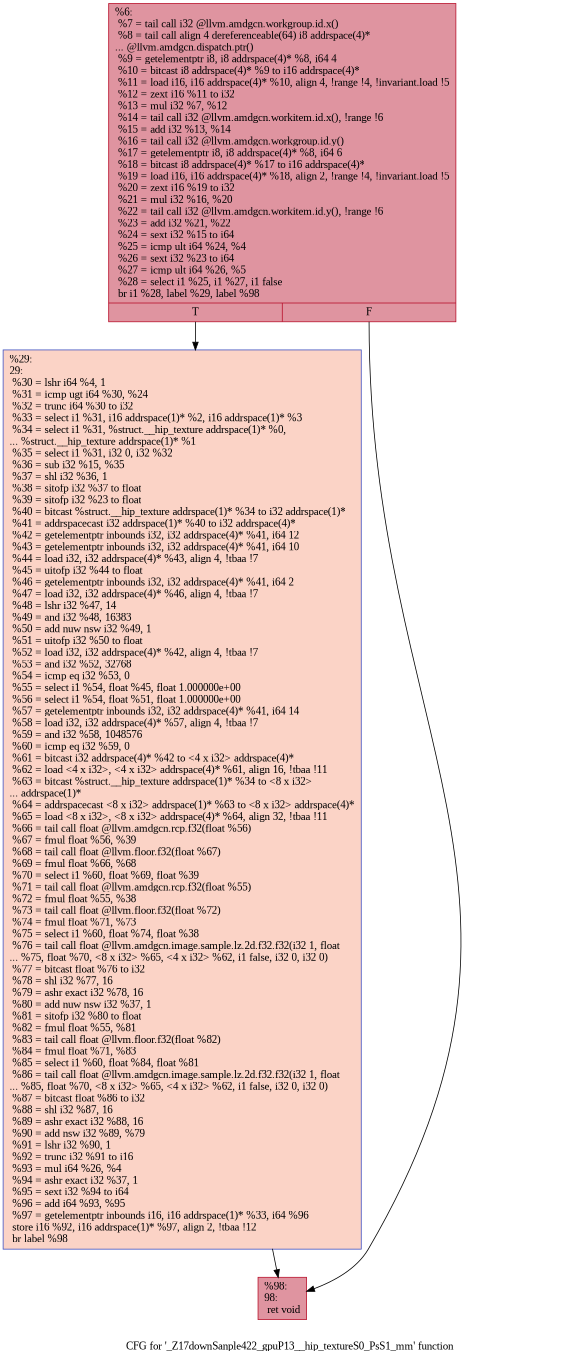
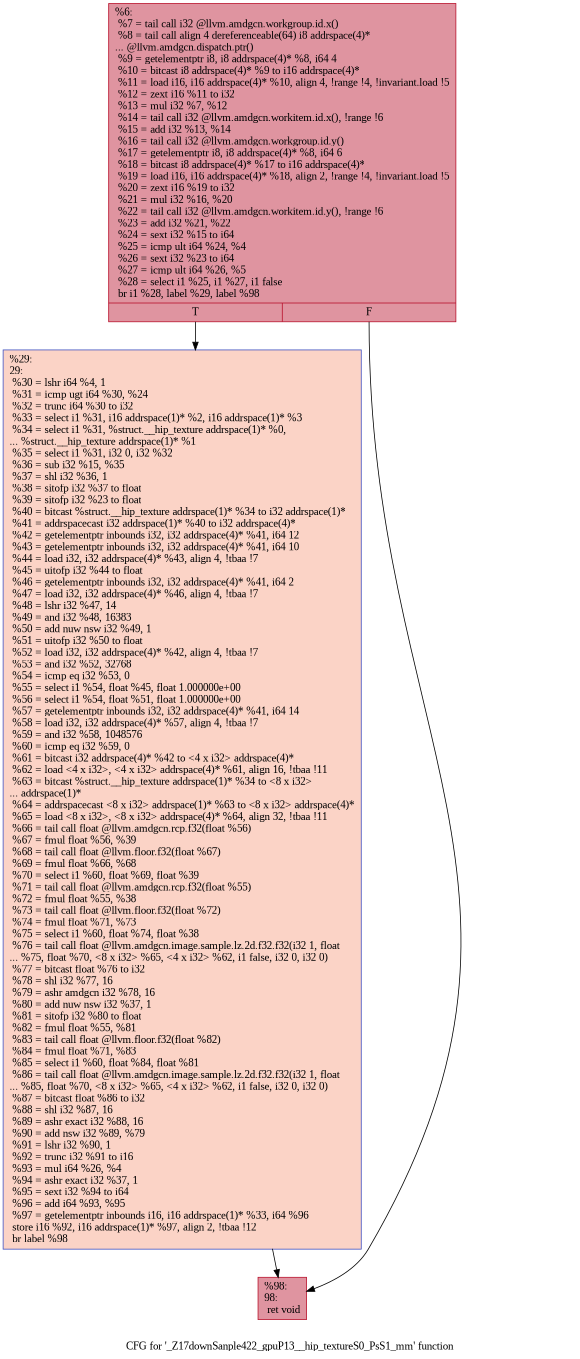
node "%29:": text "%79 = ashr exact i32 %78, 16" -> "%79 = ashr amdgcn i32 %78, 16"
